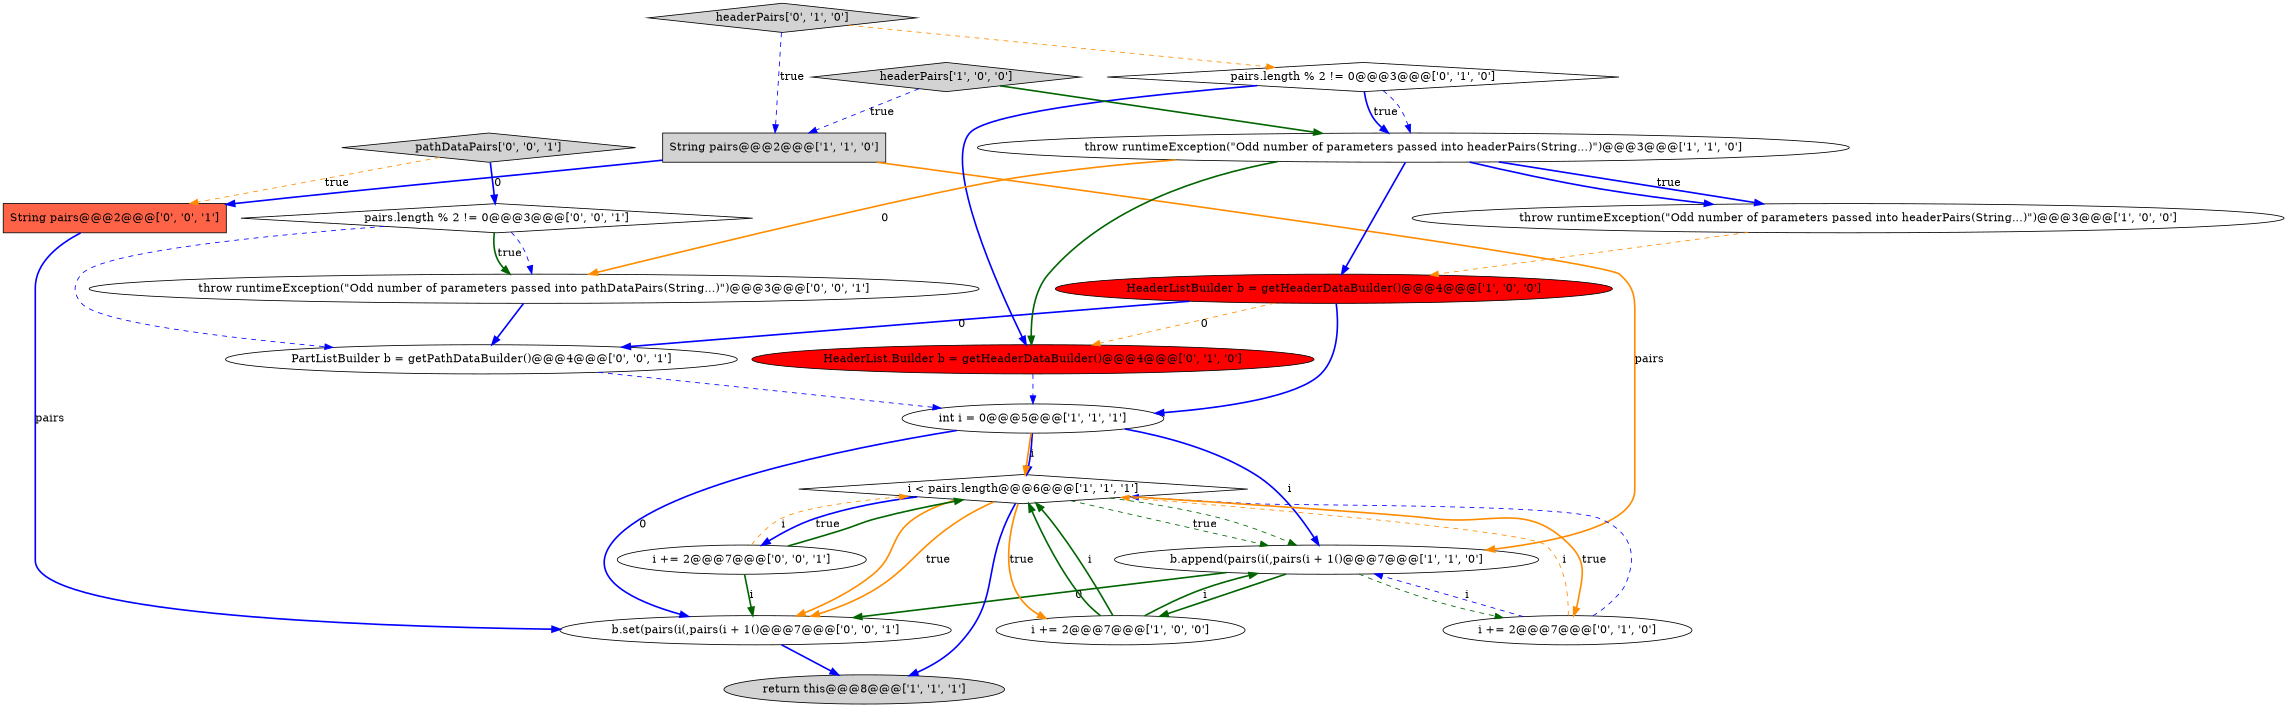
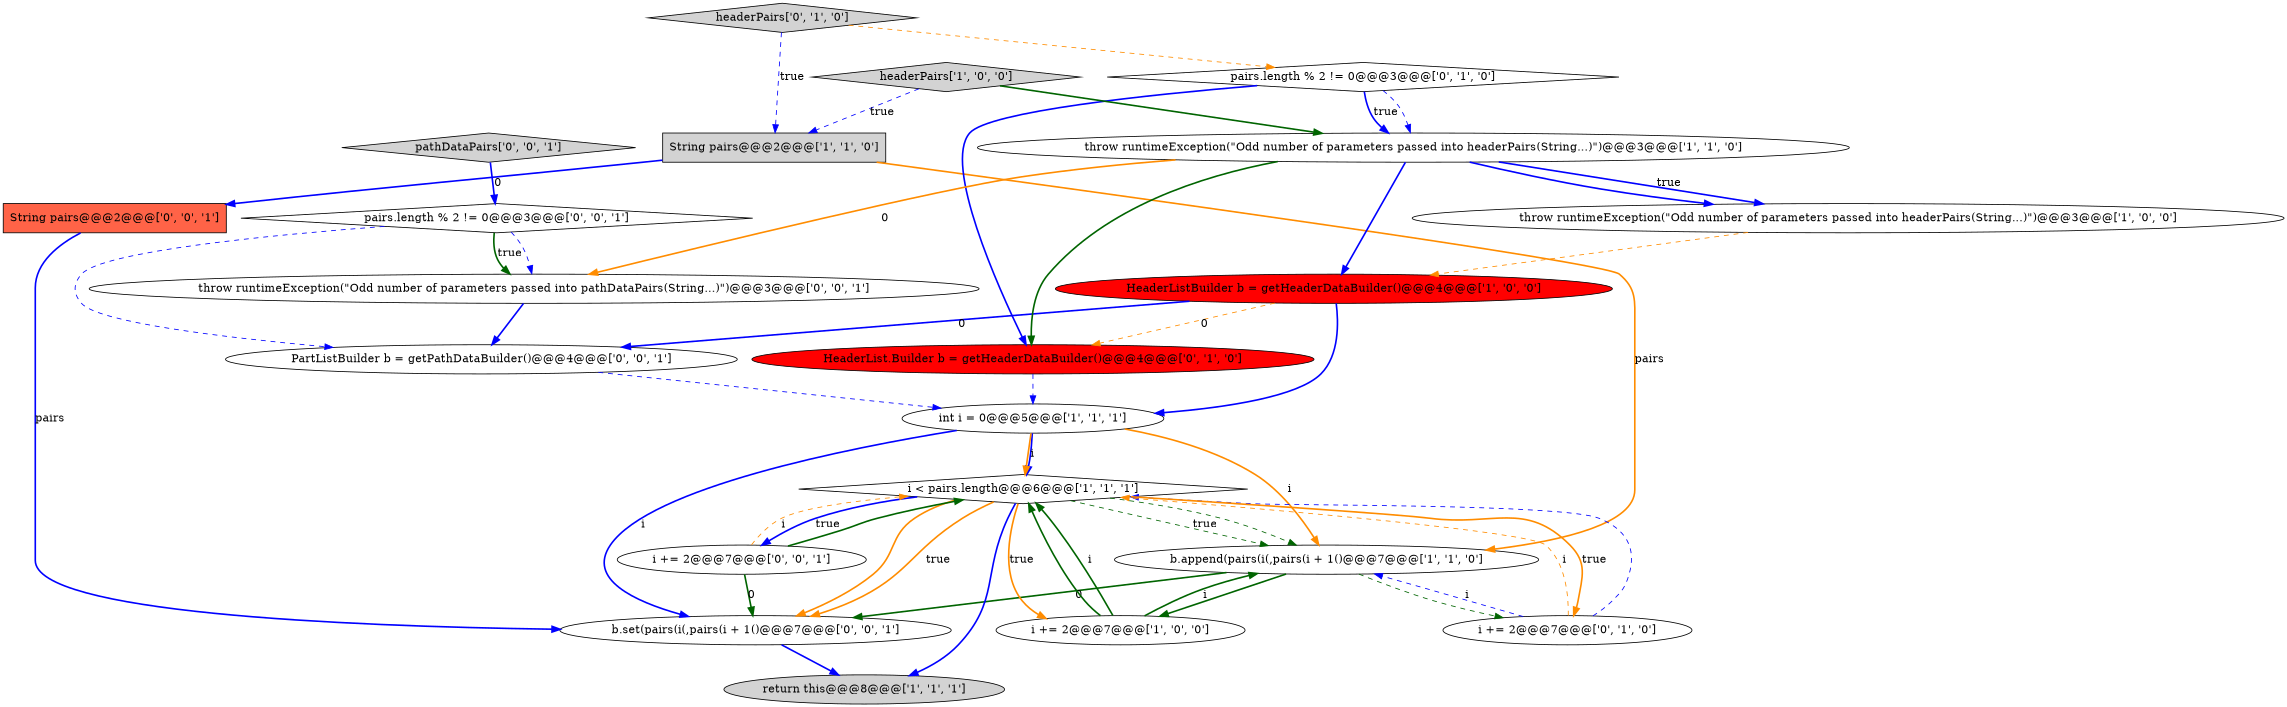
edge "pathDataPairs['0', '0', '1']" -> "String pairs@@@2@@@['0', '0', '1']": removed, label "true"
edge "int i = 0@@@5@@@['1', '1', '1']" -> "b.append(pairs(i(,pairs(i + 1()@@@7@@@['1', '1', '0']": color blue -> darkorange
edge "int i = 0@@@5@@@['1', '1', '1']" -> "b.set(pairs(i(,pairs(i + 1()@@@7@@@['0', '0', '1']": label "0" -> "i"
edge "i += 2@@@7@@@['0', '0', '1']" -> "b.set(pairs(i(,pairs(i + 1()@@@7@@@['0', '0', '1']": label "i" -> "0"
